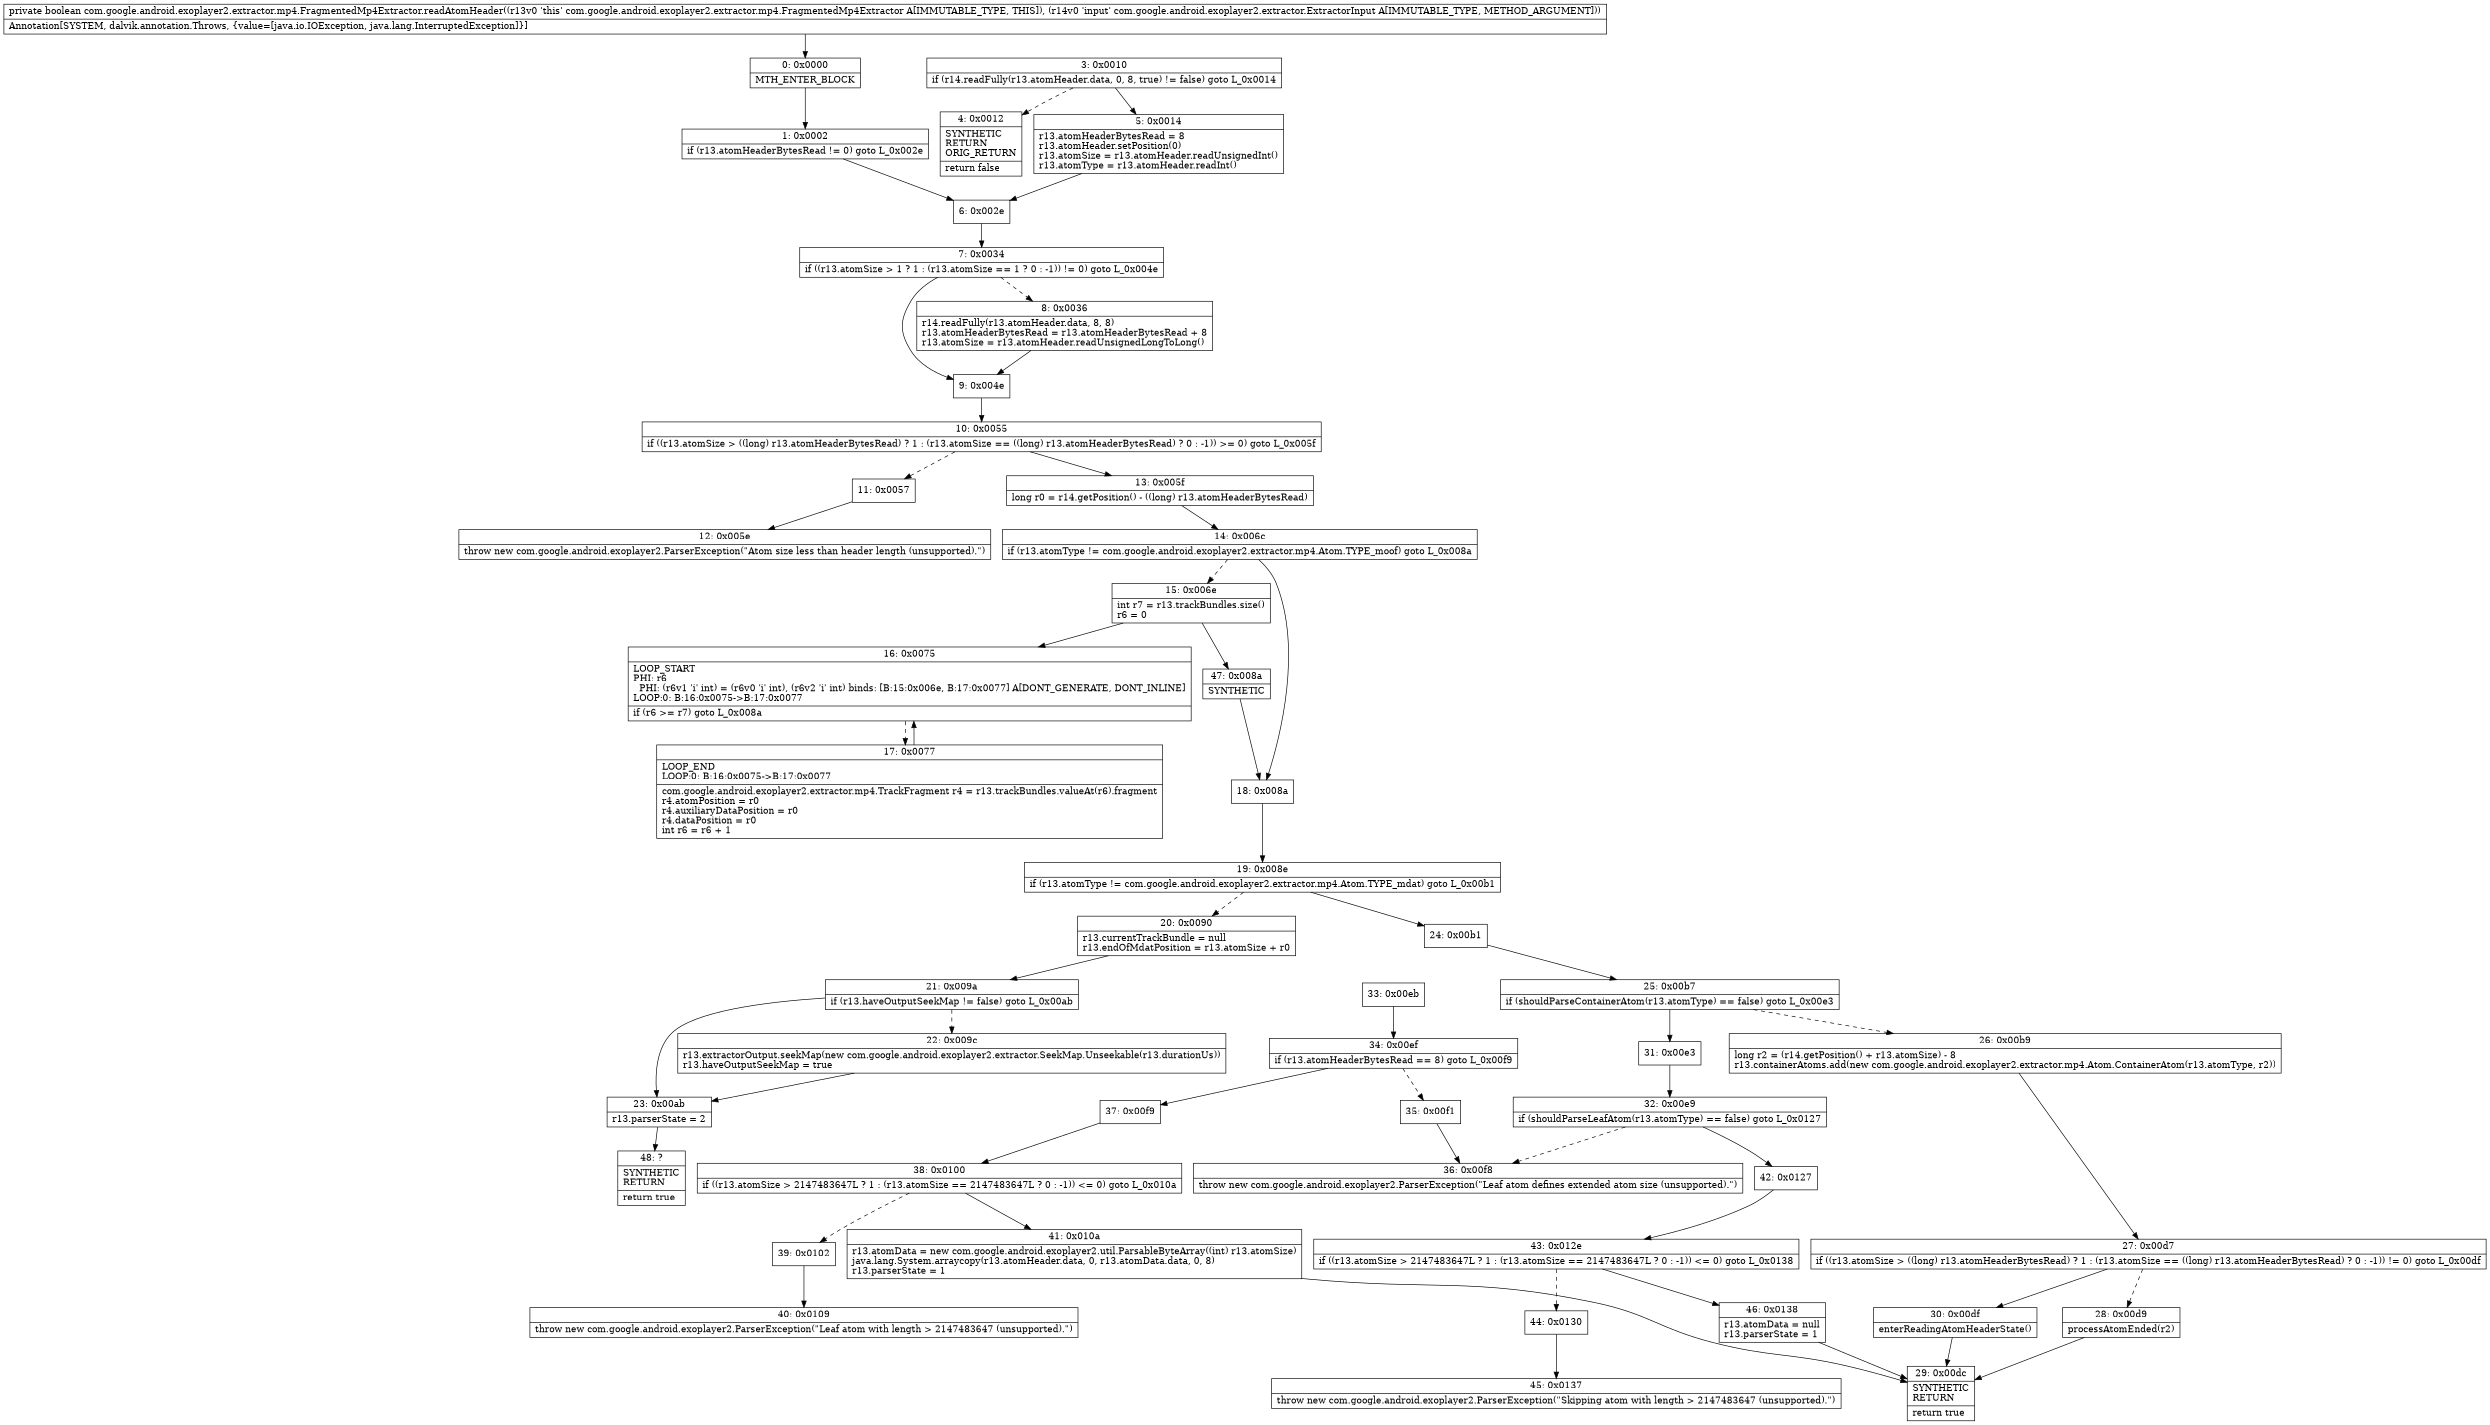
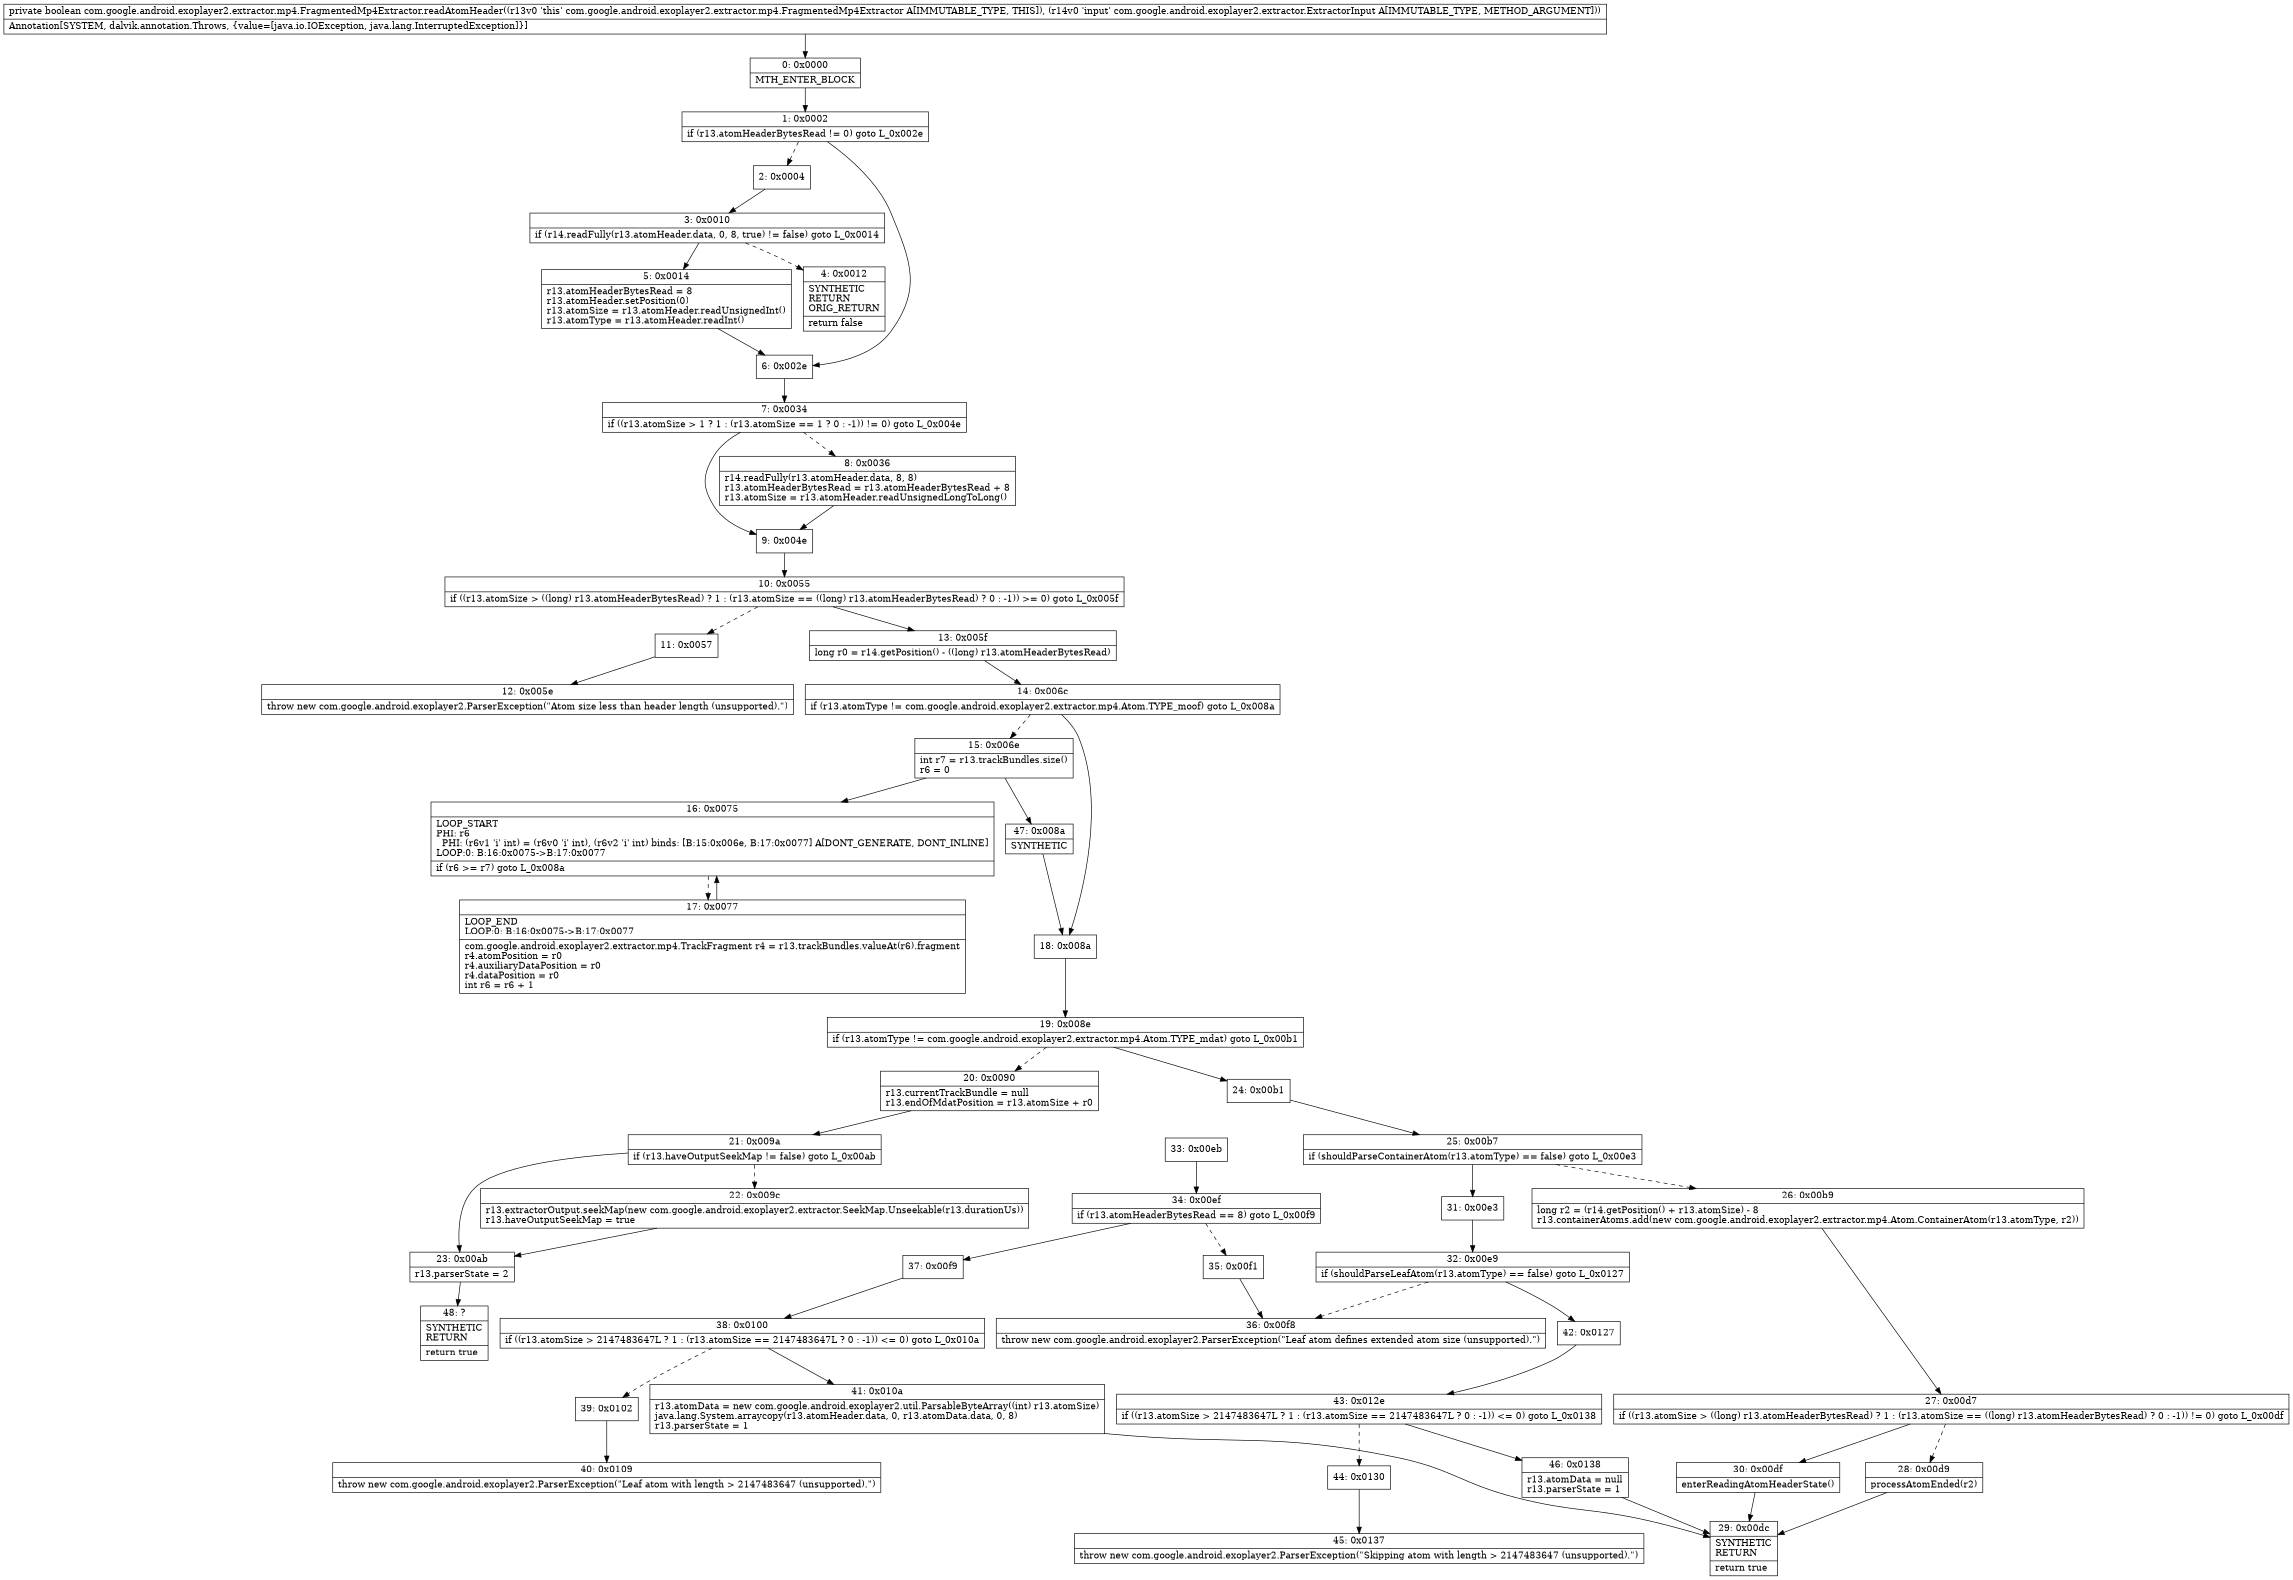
node "2: 0x0004": added
